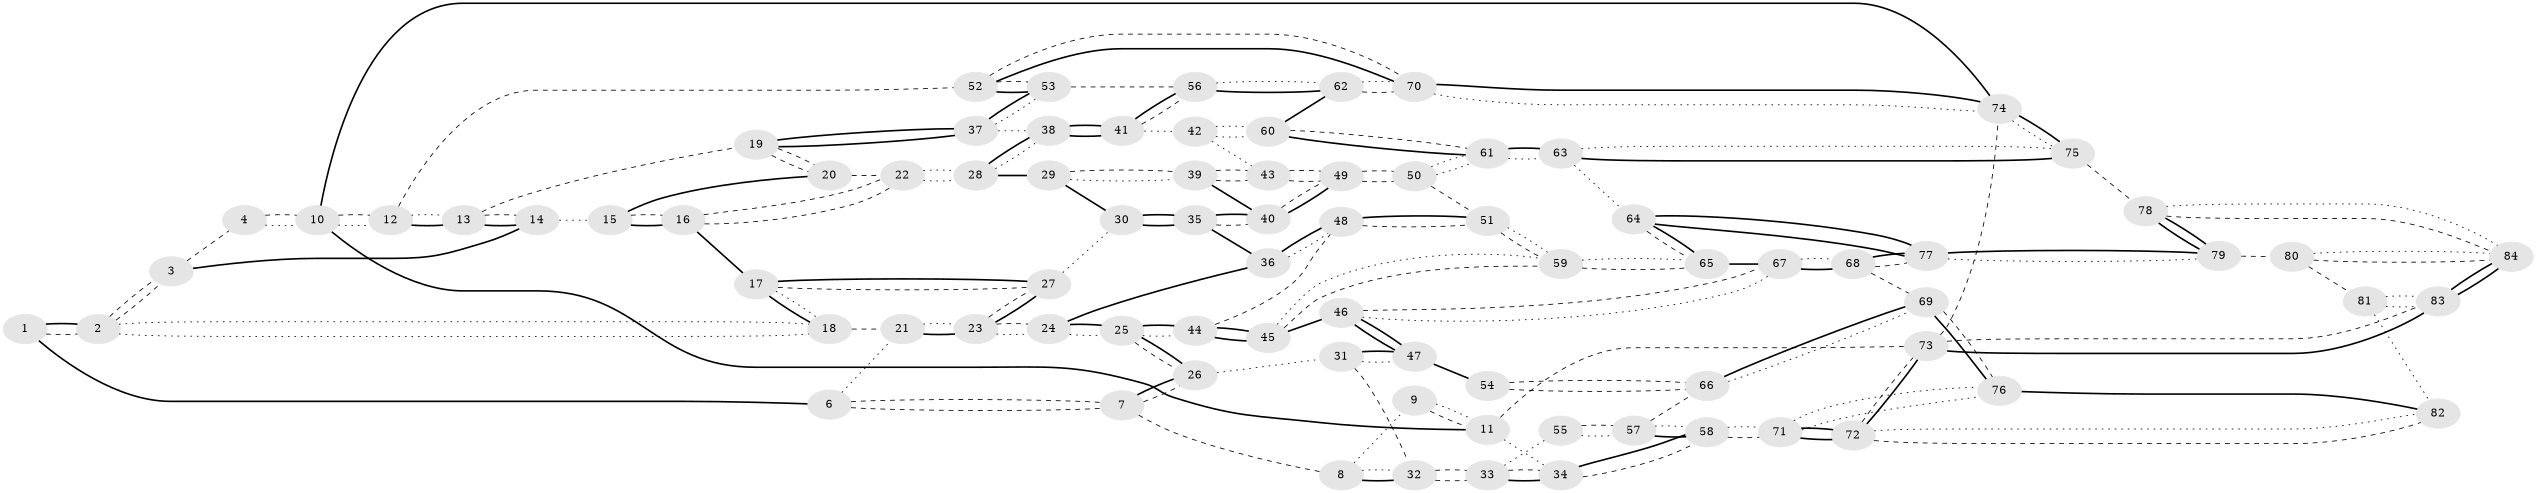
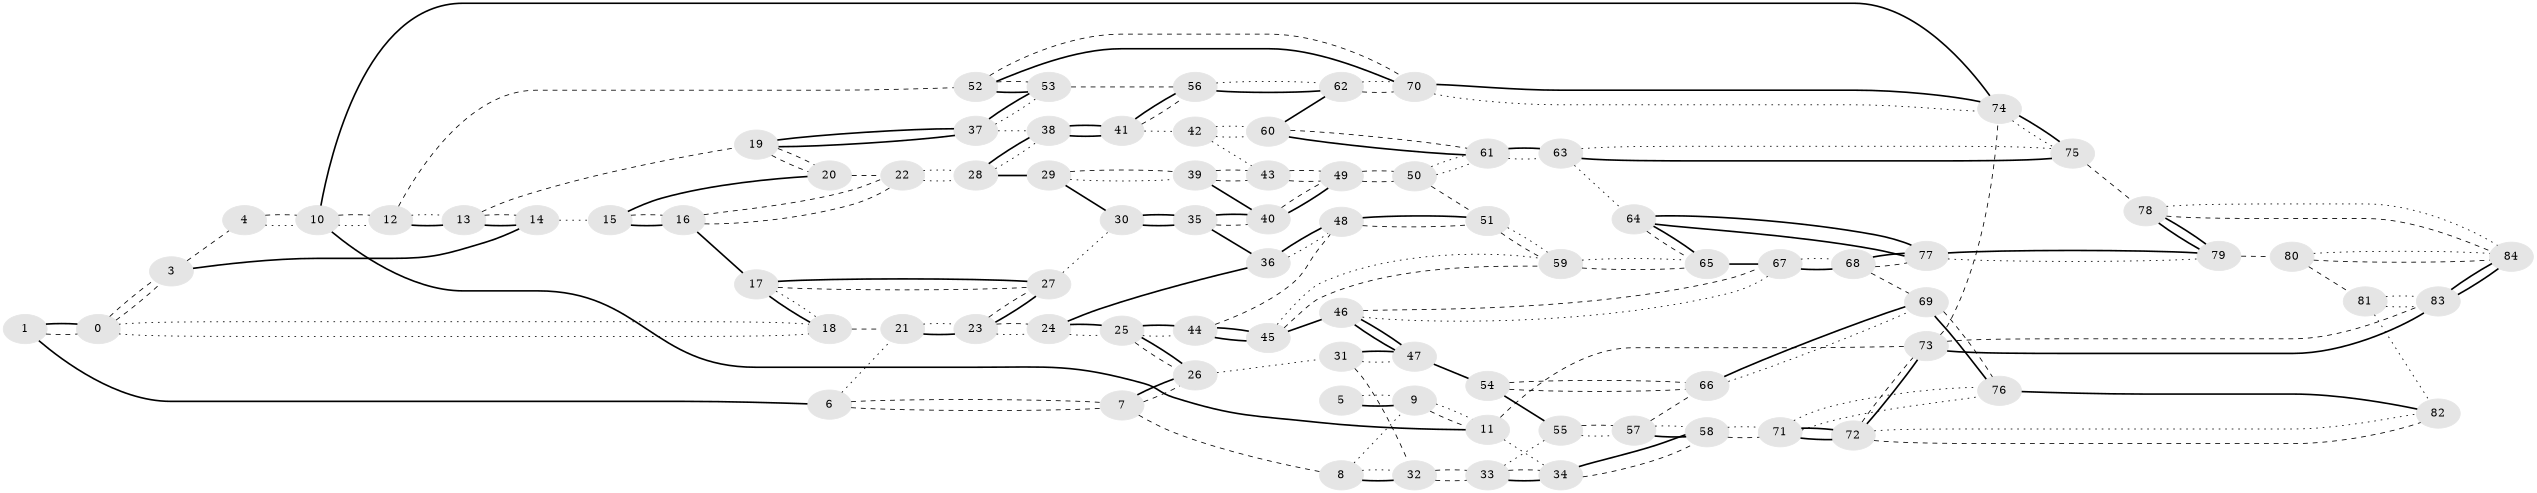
node "2": label "2" -> "0"
node "5": added
edge "54" -- "55": added
